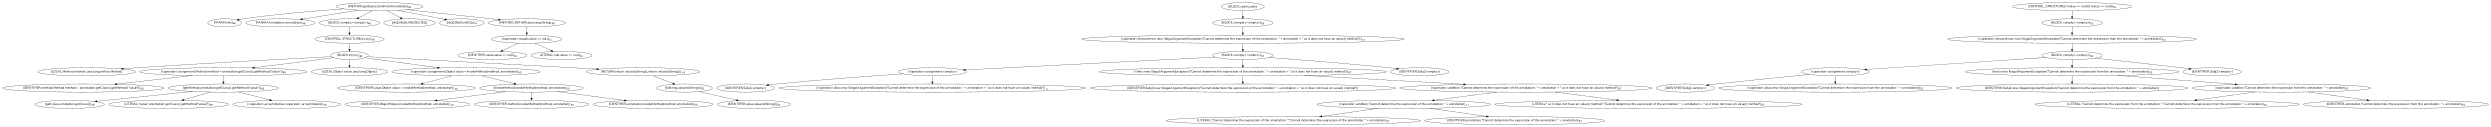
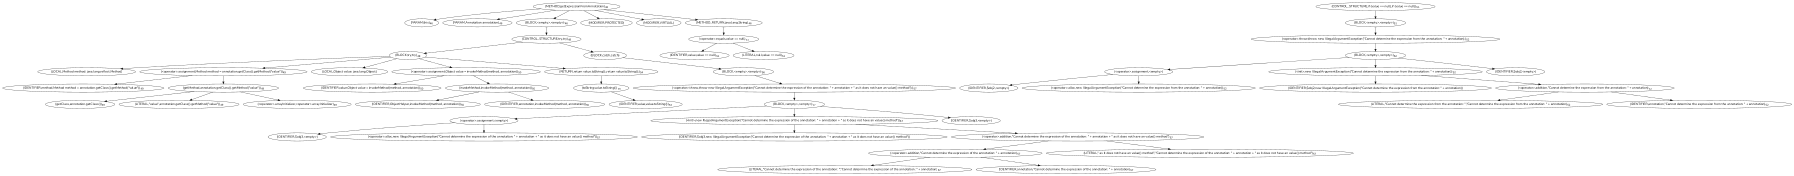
edge "(CONTROL_STRUCTURE,try,try)" -> "(BLOCK,catch,catch)": added
node "(IDENTIFIER,method,invokeMethod(method, annotation))": removed
